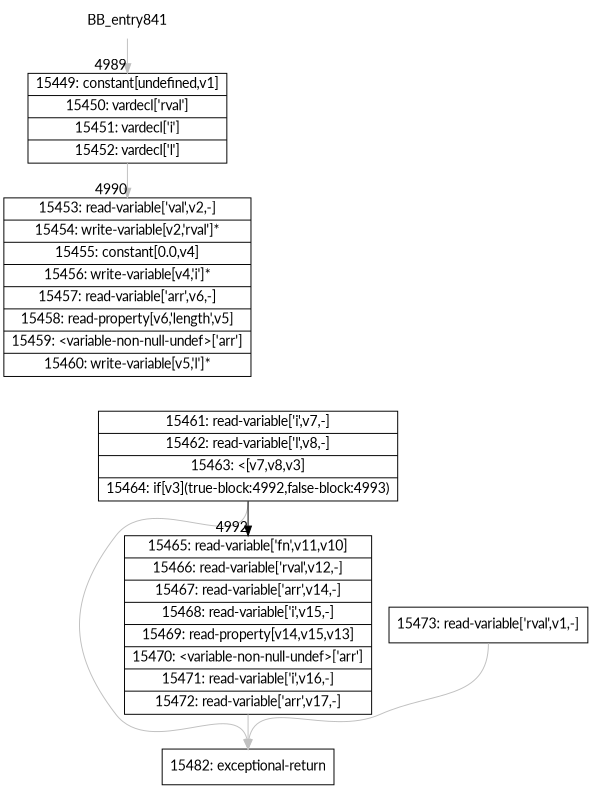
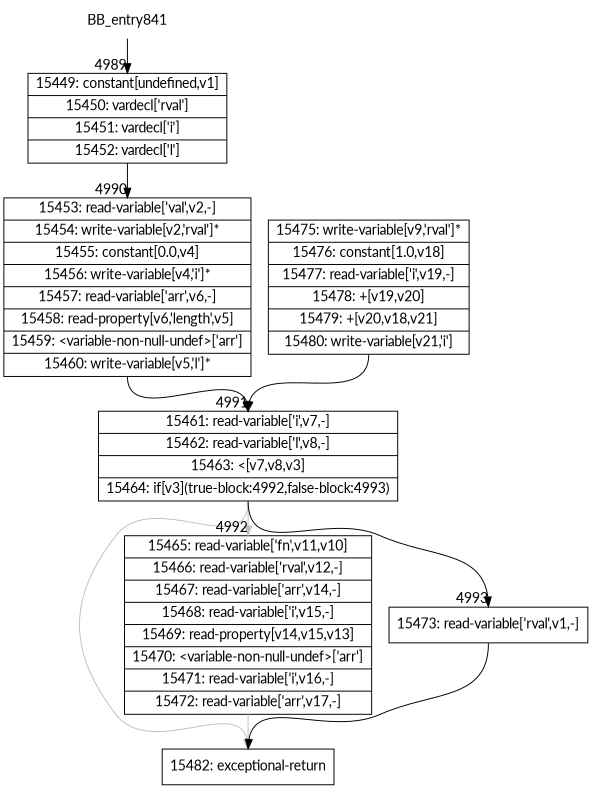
edge "BB_entry841" -> "15449: constant[undefined,v1]": color gray -> black
edge "15449: constant[undefined,v1]" -> "15453: read-variable['val',v2,-]": color gray -> black
node "15475: write-variable[v9,'rval']*": added
edge "15453: read-variable['val',v2,-]" -> "15461: read-variable['i',v7,-]": added
edge "15461: read-variable['i',v7,-]" -> "15465: read-variable['fn',v11,v10]": color black -> gray
edge "15461: read-variable['i',v7,-]" -> "15473: read-variable['rval',v1,-]": added
edge "15473: read-variable['rval',v1,-]" -> "15482: exceptional-return": color gray -> black
